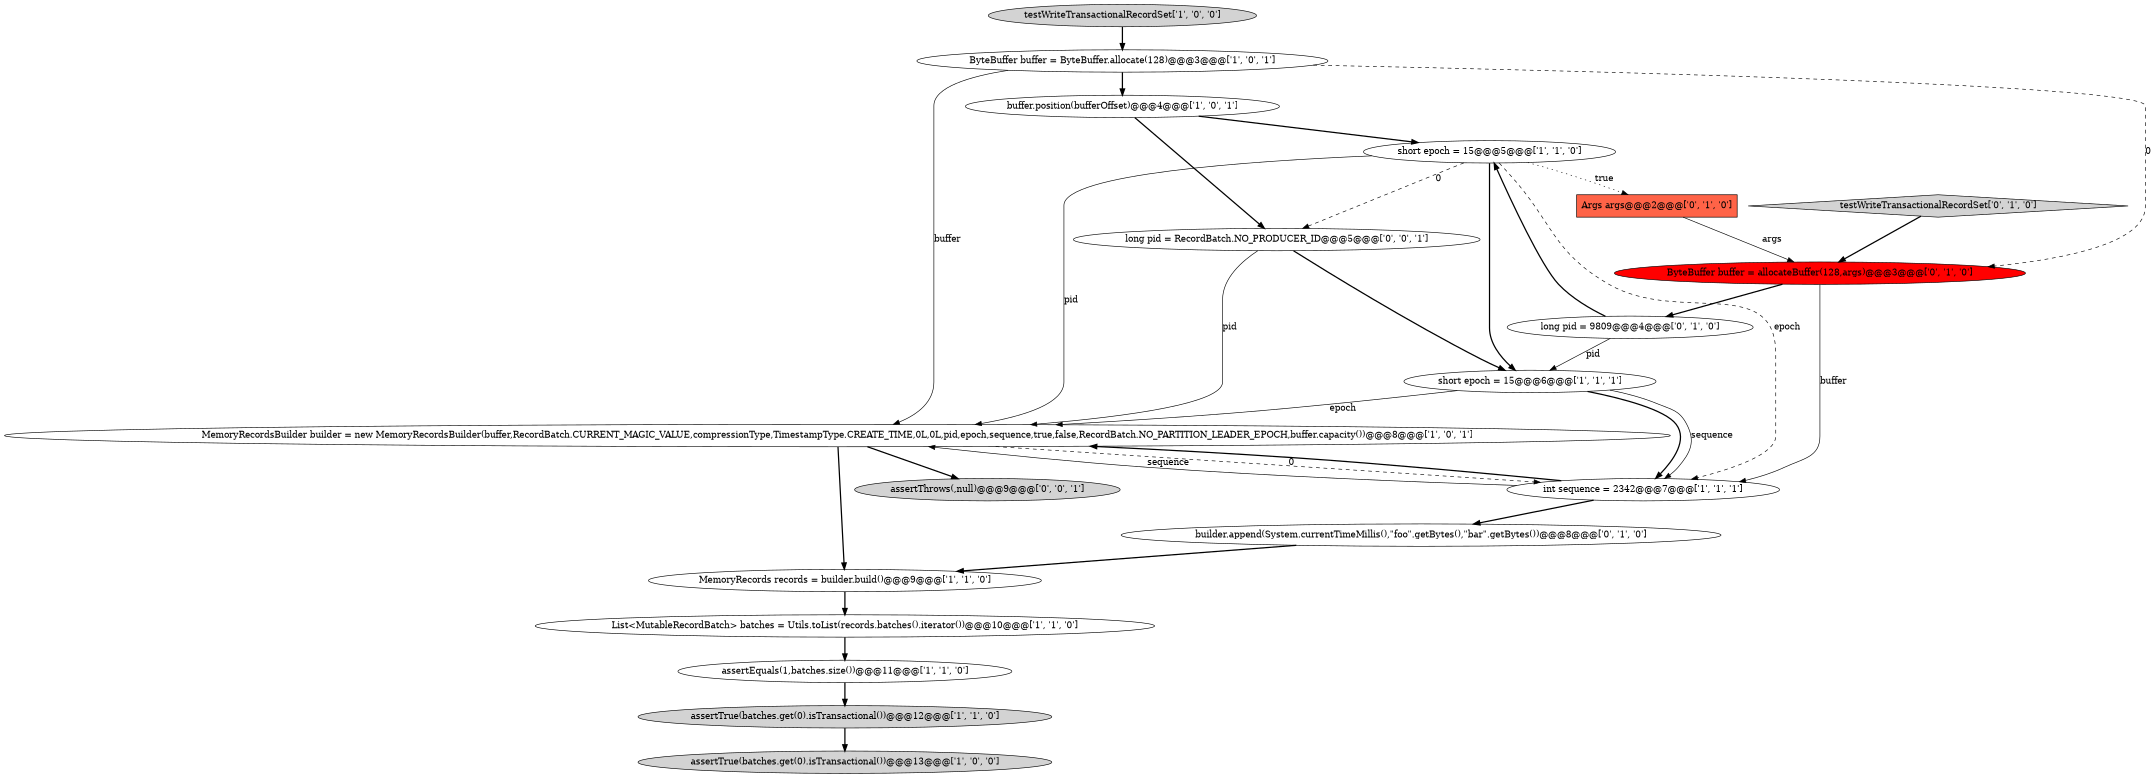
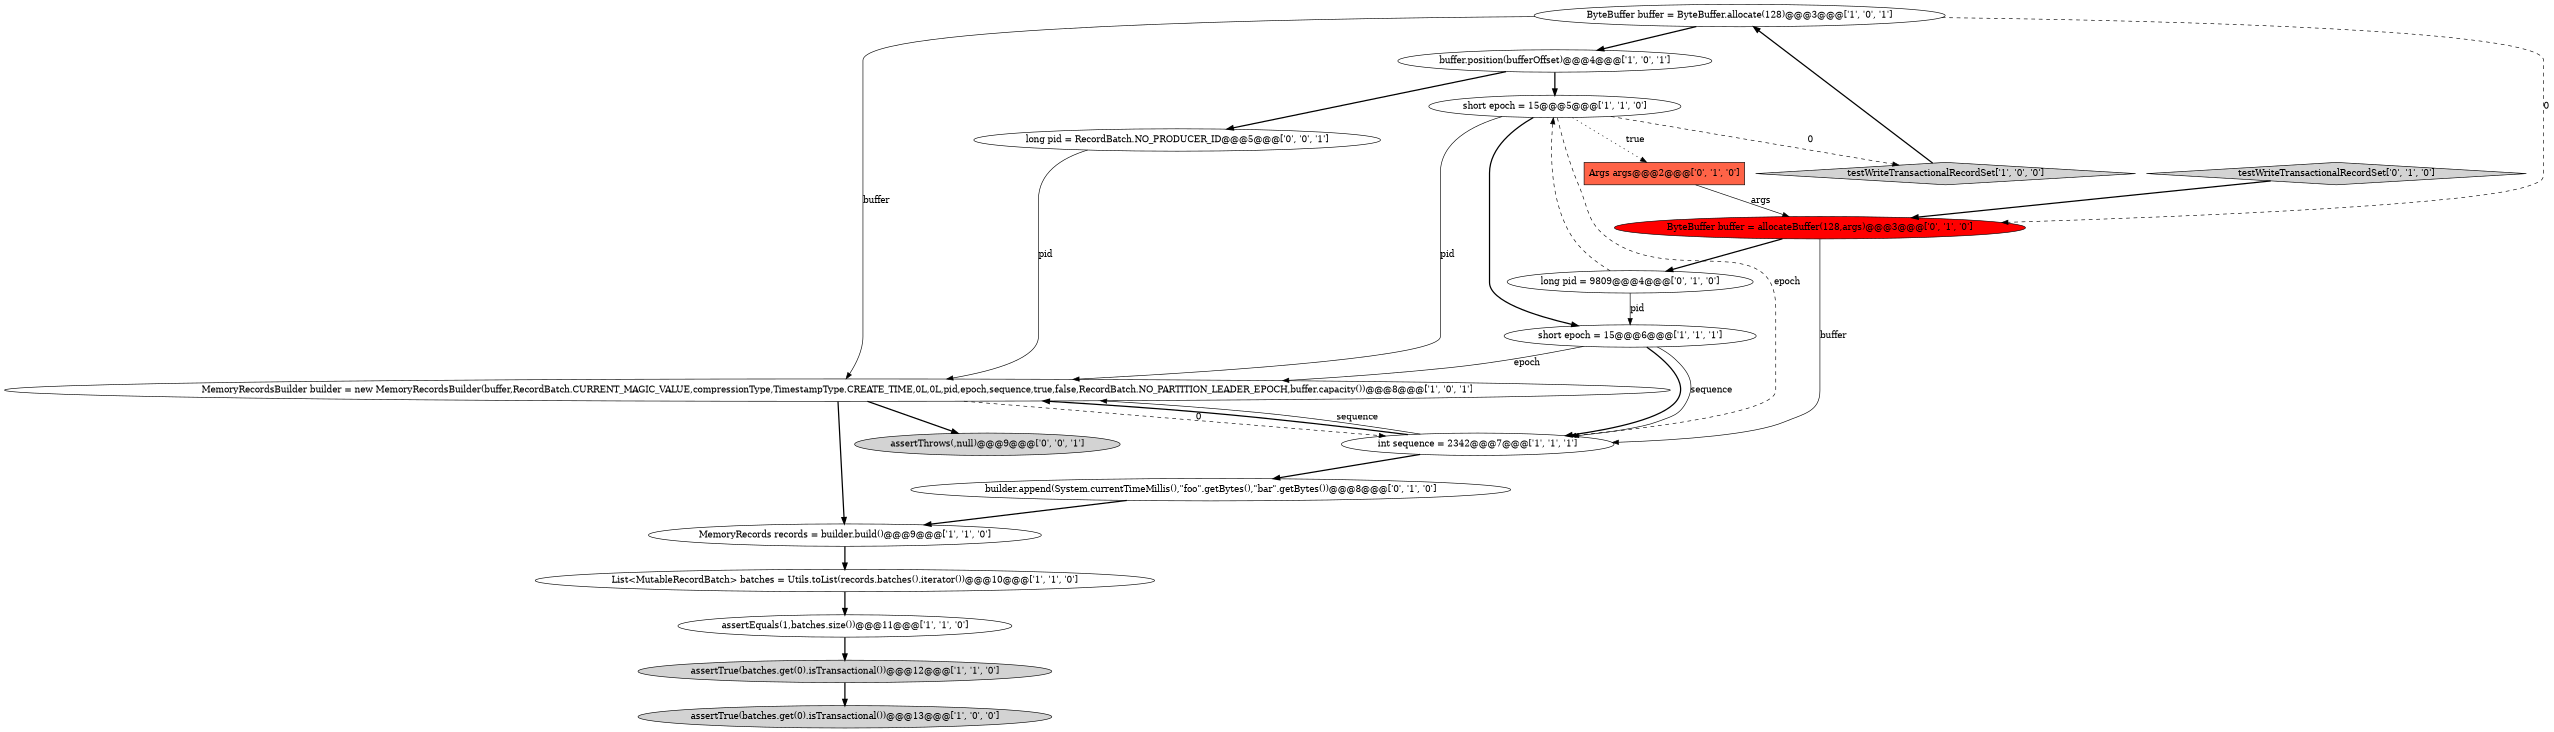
node "testWriteTransactionalRecordSet['1', '0', '0']": shape ellipse -> diamond
edge "short epoch = 15@@@5@@@['1', '1', '0']" -> "long pid = RecordBatch.NO_PRODUCER_ID@@@5@@@['0', '0', '1']": now "short epoch = 15@@@5@@@['1', '1', '0']" -> "testWriteTransactionalRecordSet['1', '0', '0']"
edge "long pid = 9809@@@4@@@['0', '1', '0']" -> "short epoch = 15@@@5@@@['1', '1', '0']": style bold -> dashed
edge "long pid = RecordBatch.NO_PRODUCER_ID@@@5@@@['0', '0', '1']" -> "short epoch = 15@@@6@@@['1', '1', '1']": removed
